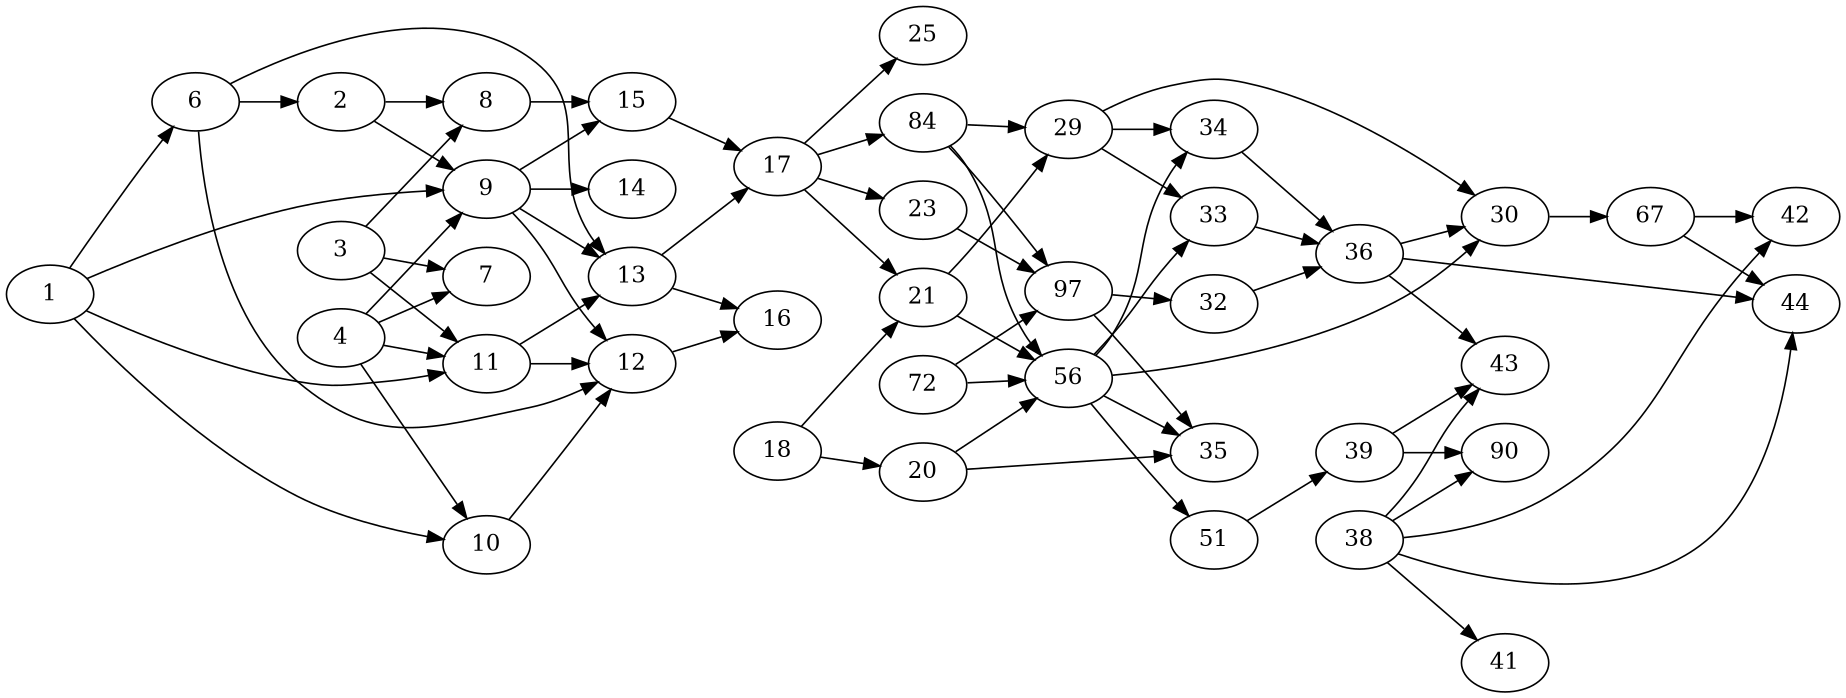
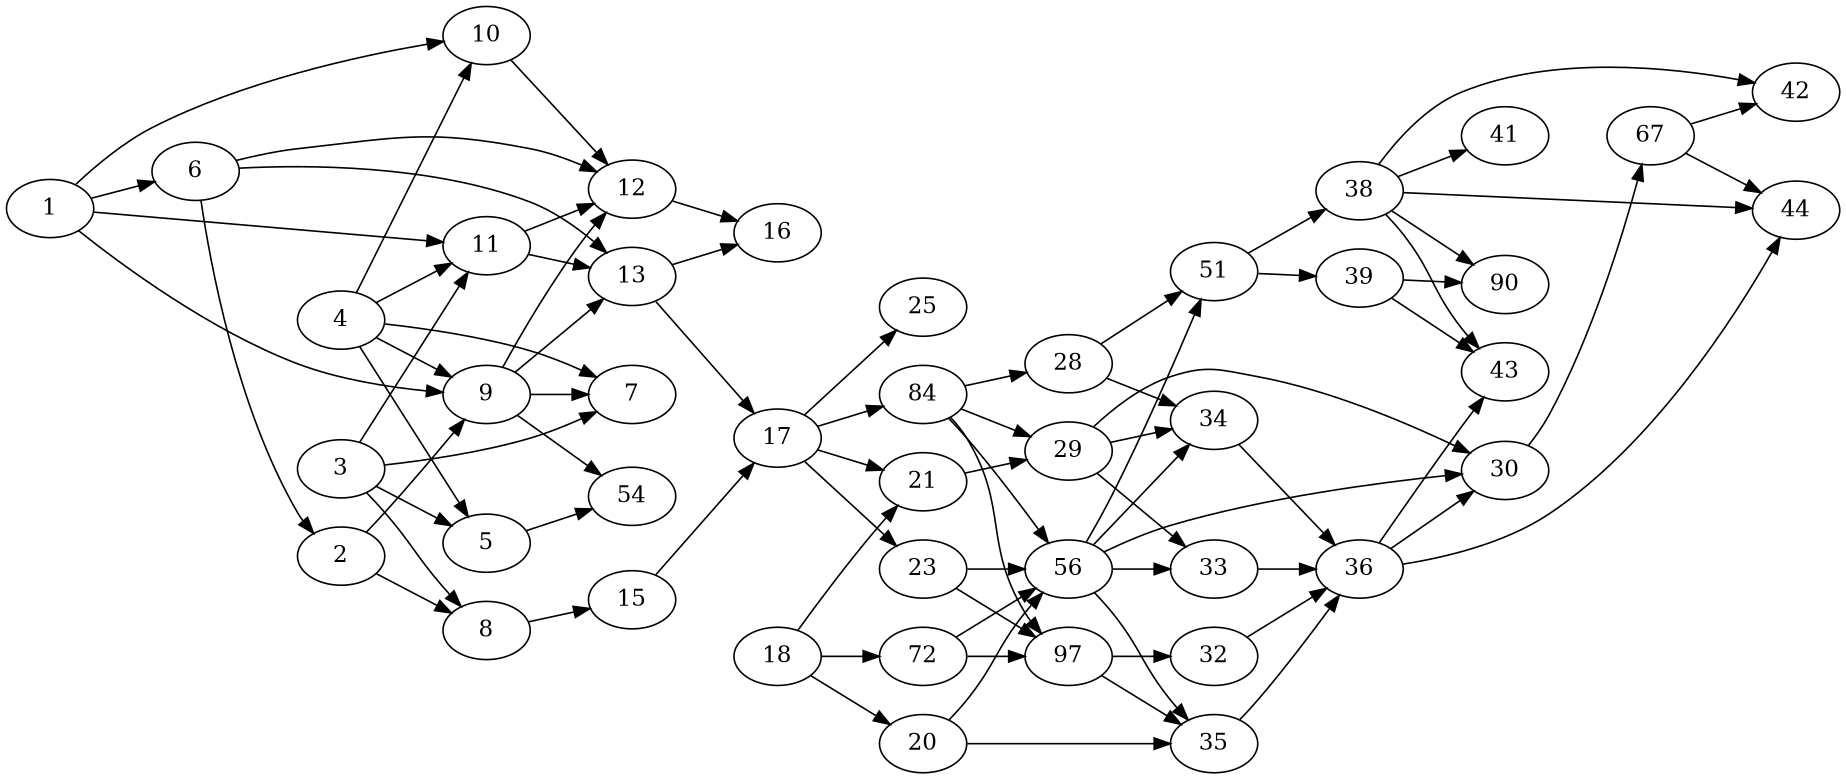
edge "9" -> "15": now "9" -> "7"
node "14": label "14" -> "54"
edge "51" -> "38": added
edge "21" -> "56": now "23" -> "56"
node "28": added
node "5": added
edge "18" -> "72": added
edge "35" -> "36": added
